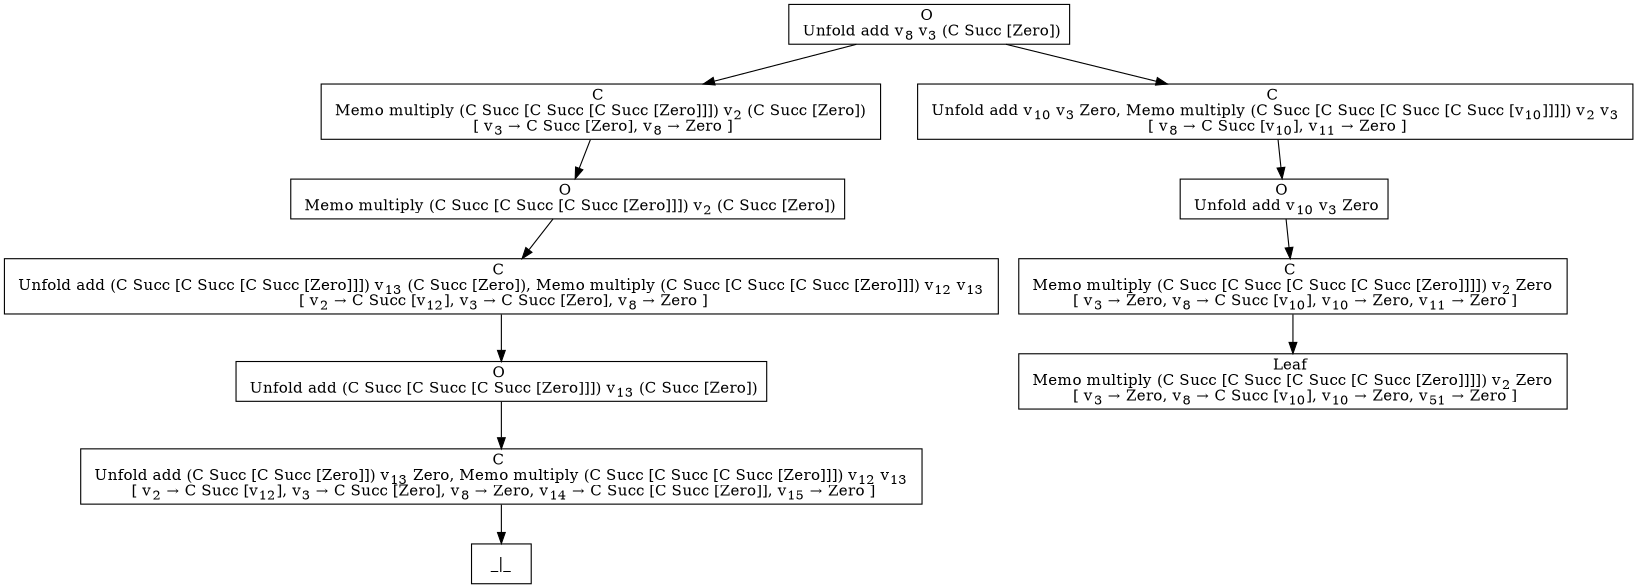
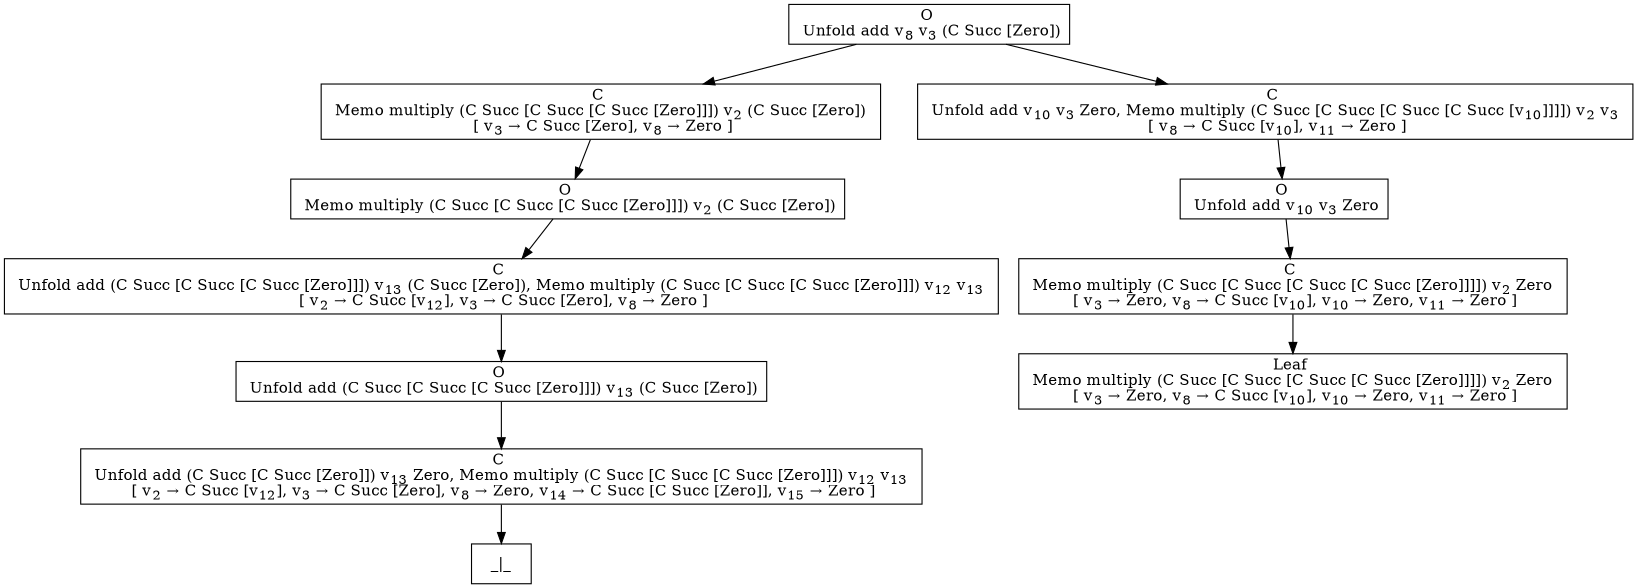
node "Leaf": text "51" -> "11"
